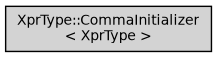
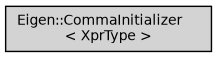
node "XprType::CommaInitializer < XprType >": label "XprType::CommaInitializer < XprType >" -> "Eigen::CommaInitializer < XprType >"
